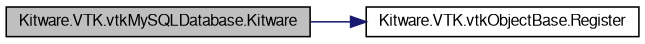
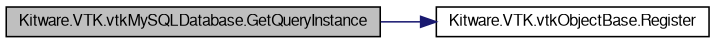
node "Kitware.VTK.vtkMySQLDatabase.Kitware": label "Kitware.VTK.vtkMySQLDatabase.Kitware" -> "Kitware.VTK.vtkMySQLDatabase.GetQueryInstance"
